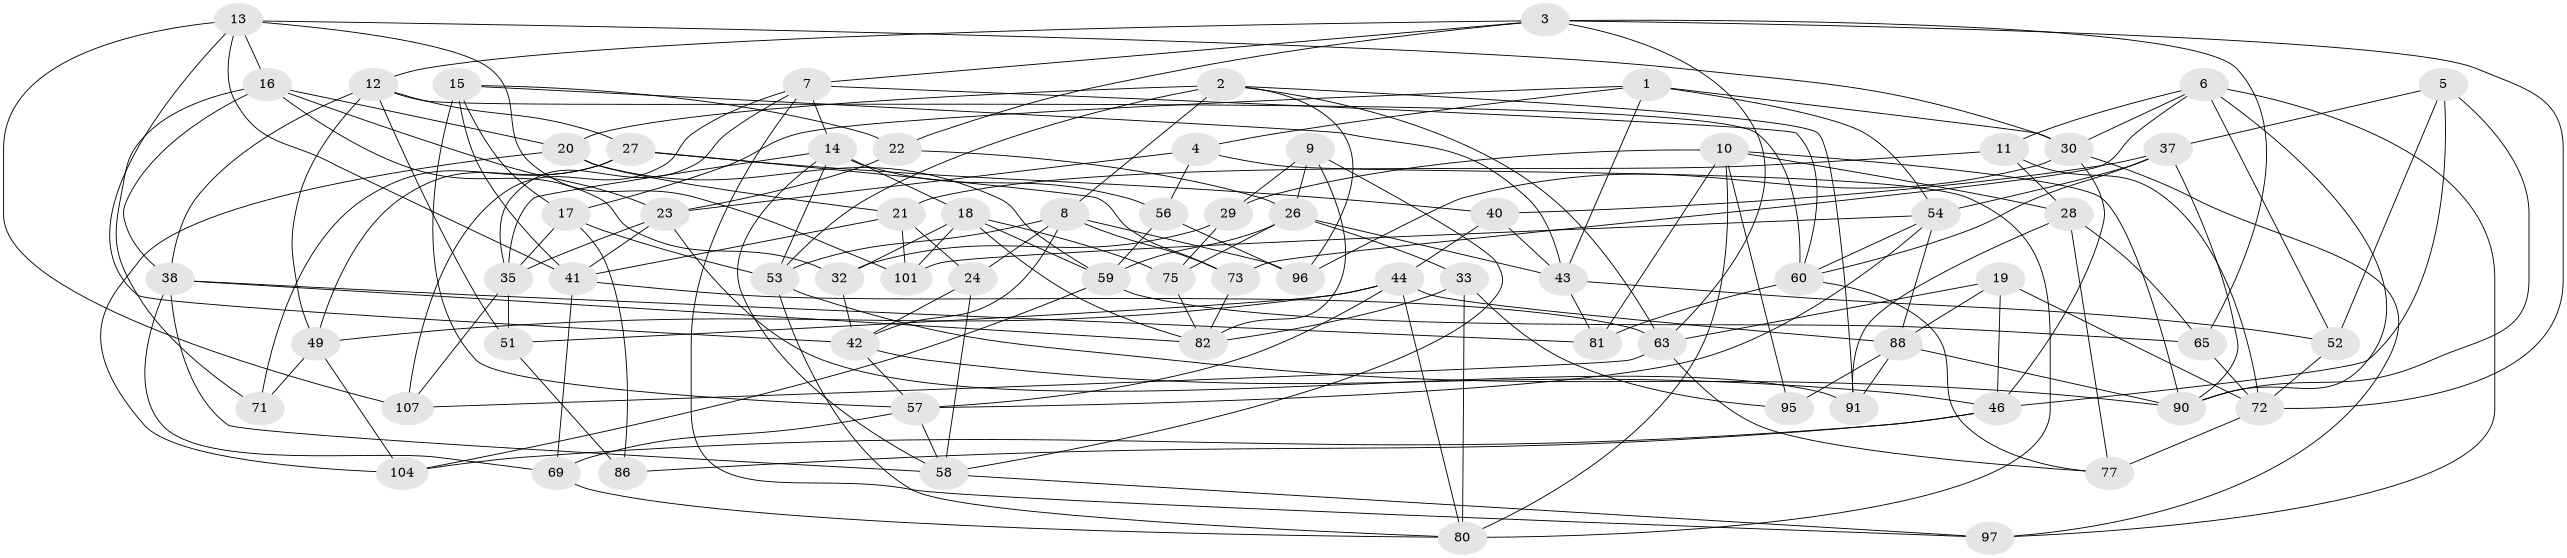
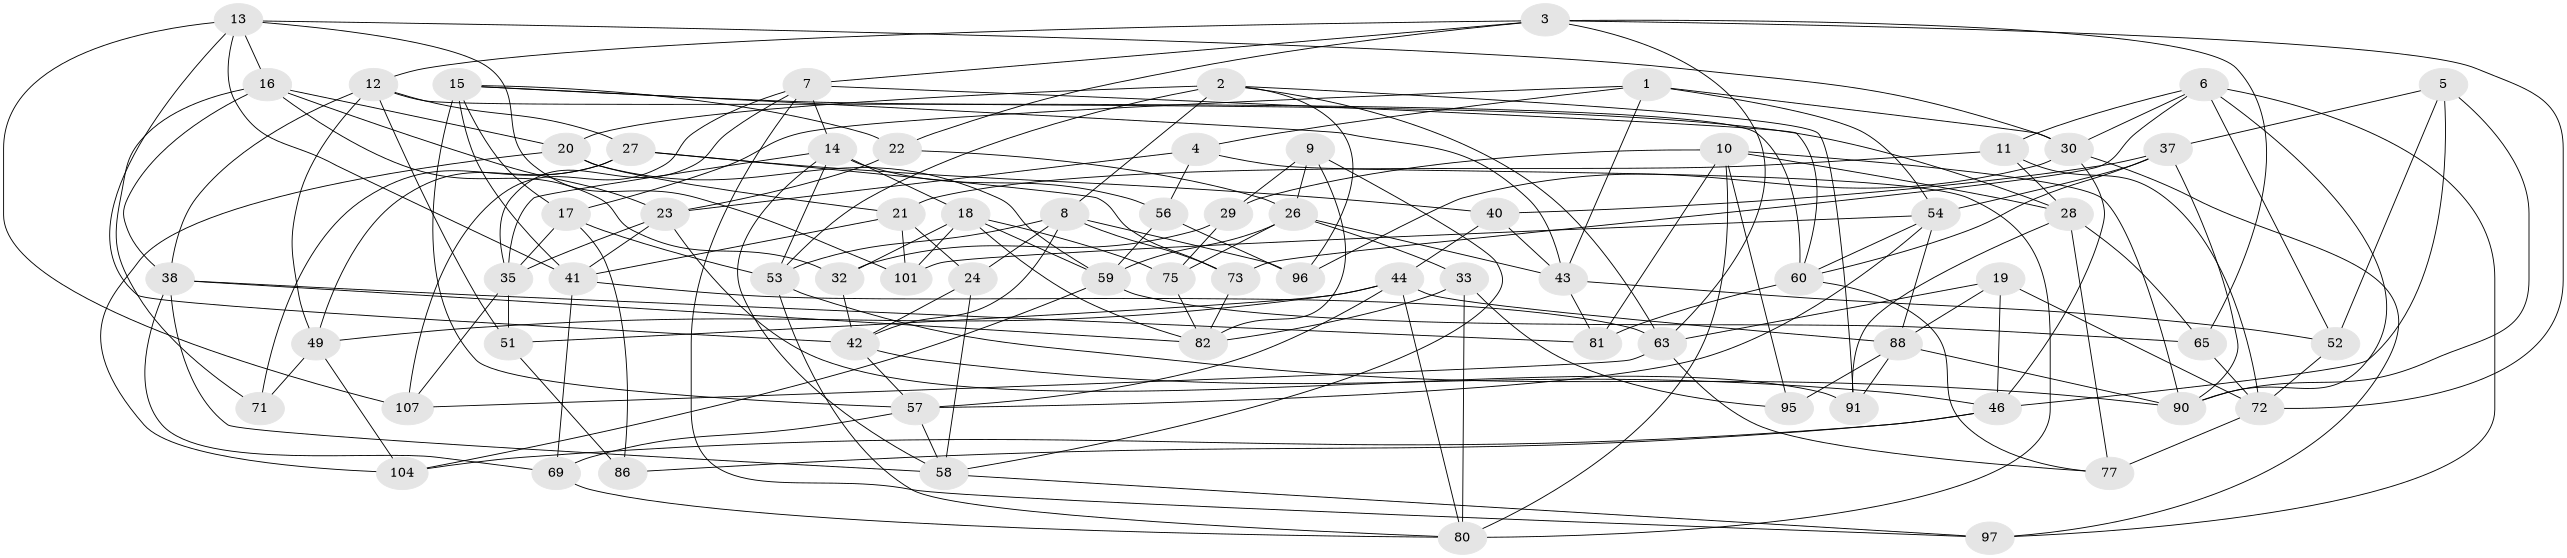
edge "15" -- "28": added
